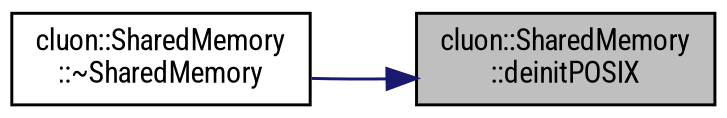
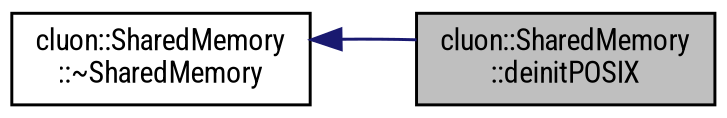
edge "cluon::SharedMemory ::~SharedMemory" -> "cluon::SharedMemory ::deinitPOSIX": reversed
